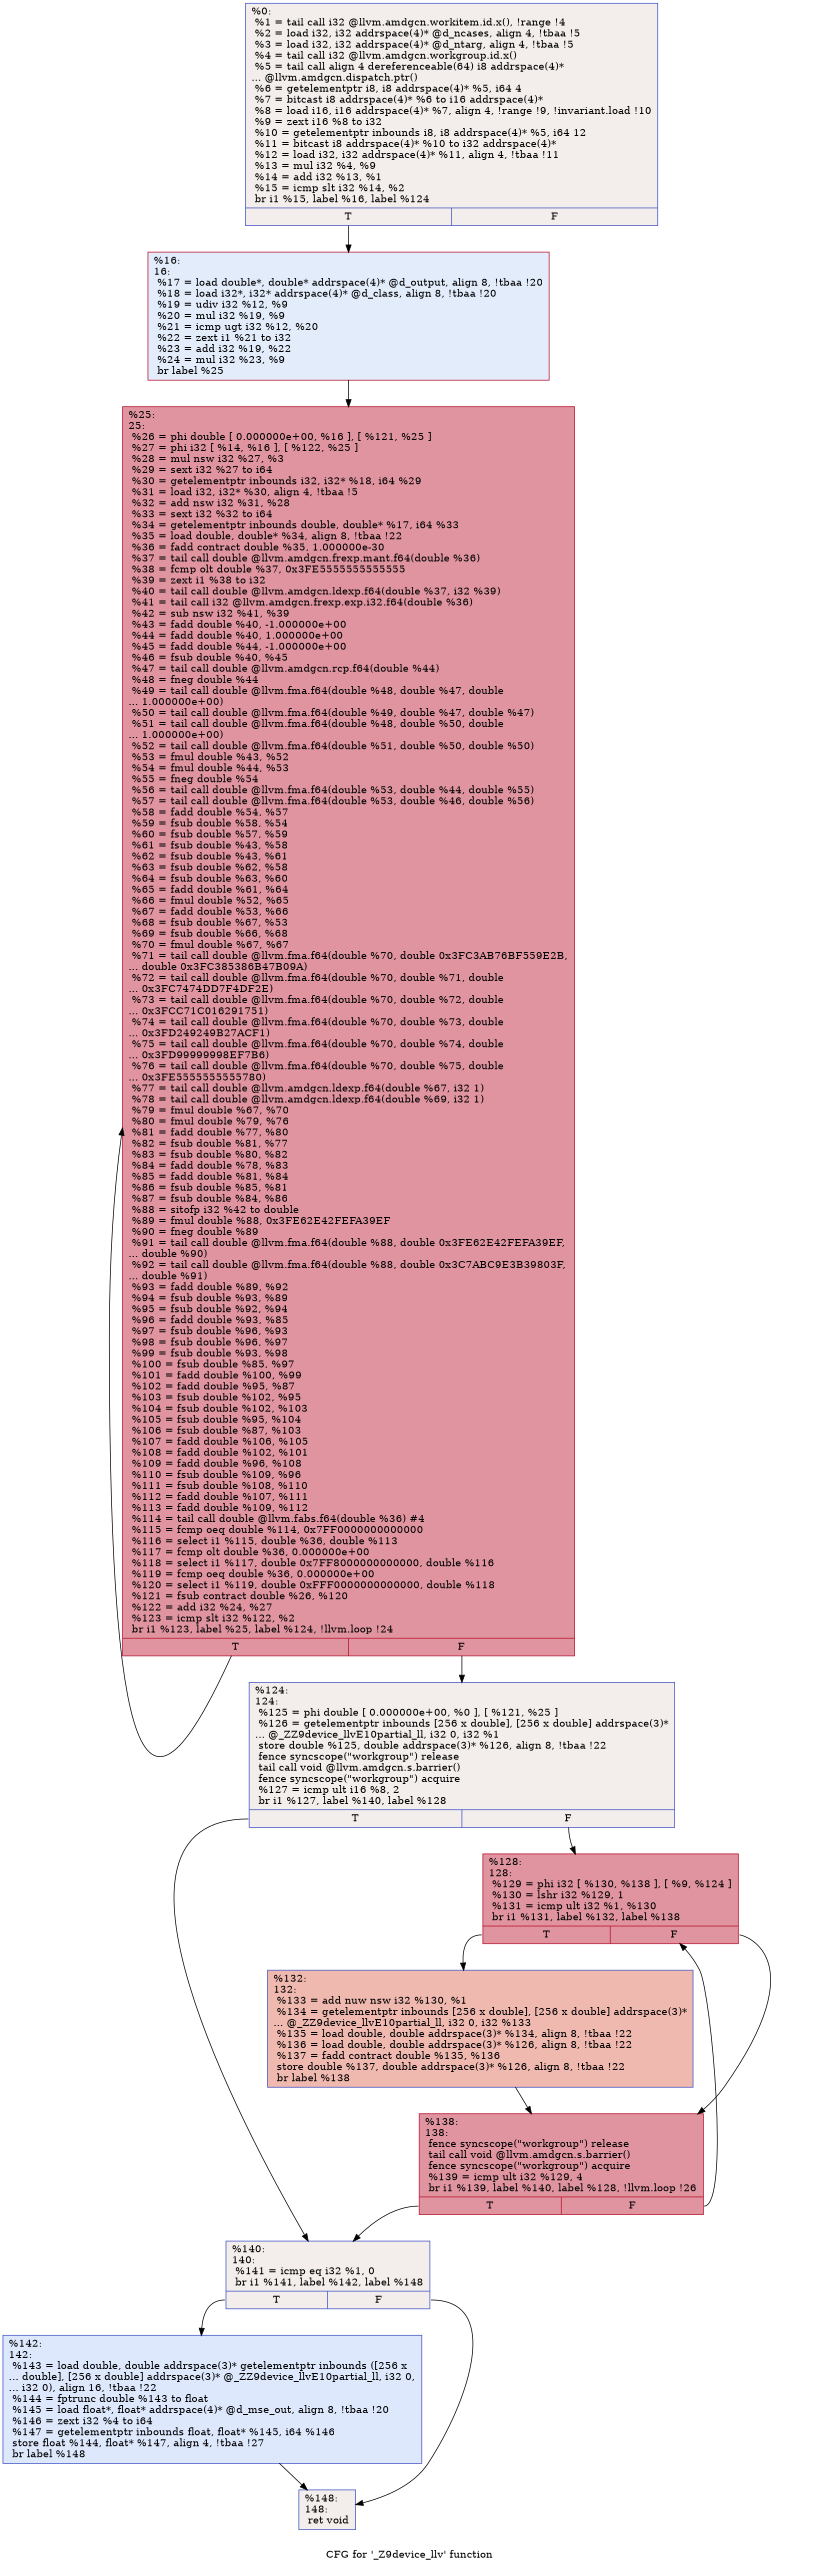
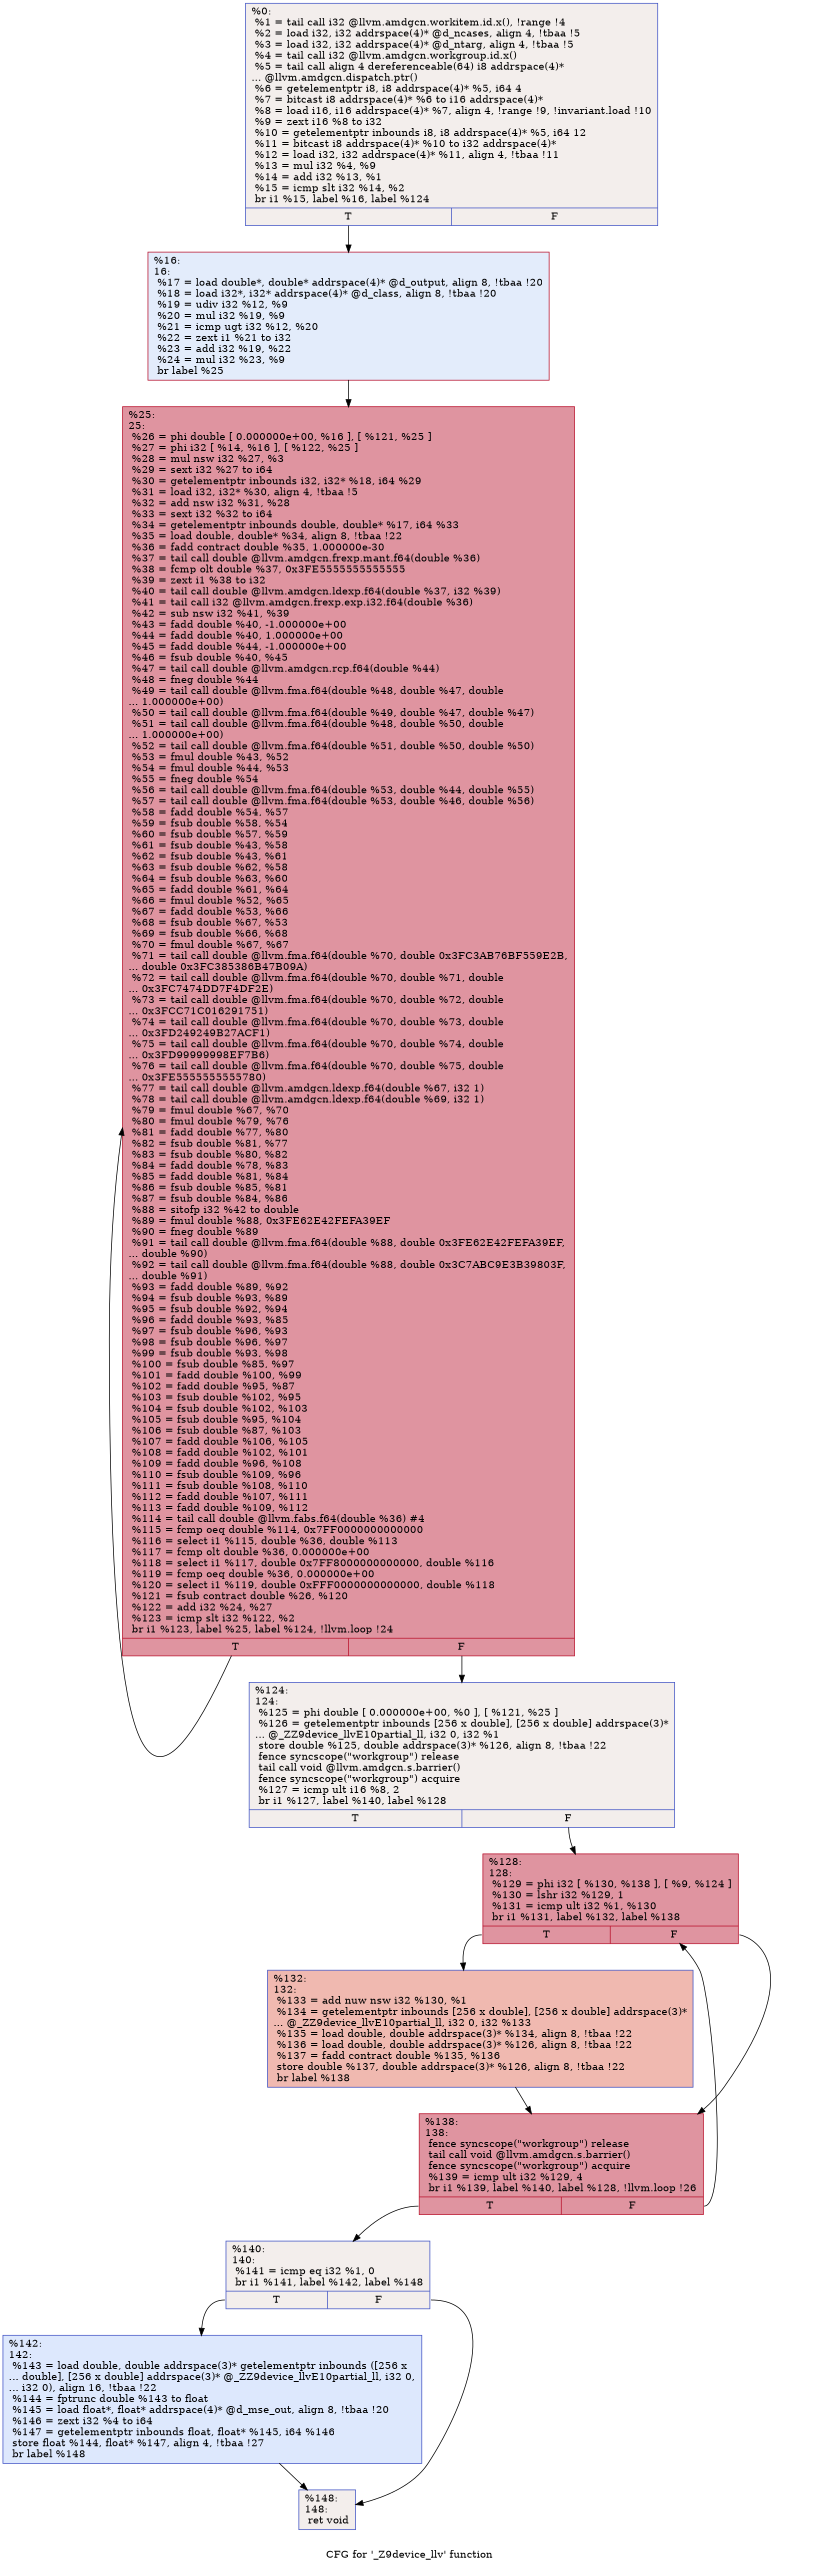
edge "%124:" -> "%140:": removed
